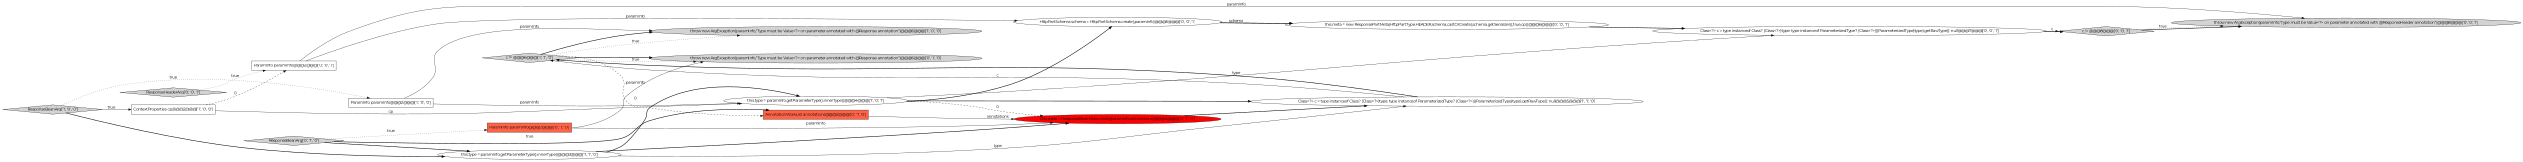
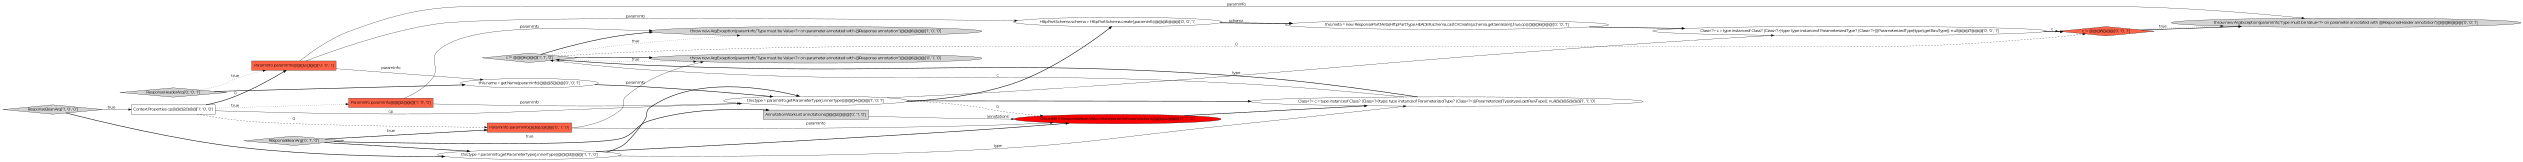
node "c != @@@8@@@['0', '0', '1']": fillcolor lightgray -> tomato
node "ParamInfo paramInfo@@@2@@@['0', '0', '1']": fillcolor white -> tomato
edge "ResponseBeanArg['1', '0', '0']" -> "ParamInfo paramInfo@@@2@@@['1', '0', '0']": now "ContextProperties cp@@@2@@@['1', '0', '0']" -> "ParamInfo paramInfo@@@2@@@['1', '0', '0']"
node "this.name = getName(paramInfo)@@@3@@@['0', '0', '1']": added
edge "ContextProperties cp@@@2@@@['1', '0', '0']" -> "ParamInfo paramInfo@@@2@@@['0', '0', '1']": style dashed -> bold
node "ParamInfo paramInfo@@@2@@@['1', '0', '0']": fillcolor white -> tomato
edge "c != @@@6@@@['1', '1', '0']" -> "AnnotationWorkList annotations@@@2@@@['0', '1', '0']": now "c != @@@6@@@['1', '1', '0']" -> "c != @@@8@@@['0', '0', '1']"
node "AnnotationWorkList annotations@@@2@@@['0', '1', '0']": fillcolor tomato -> lightgray
edge "ContextProperties cp@@@2@@@['1', '0', '0']" -> "ParamInfo paramInfo@@@2@@@['0', '1', '0']": added, label "0"
edge "ResponseBeanArg['0', '1', '0']" -> "ParamInfo paramInfo@@@2@@@['0', '1', '0']": style dotted -> bold
